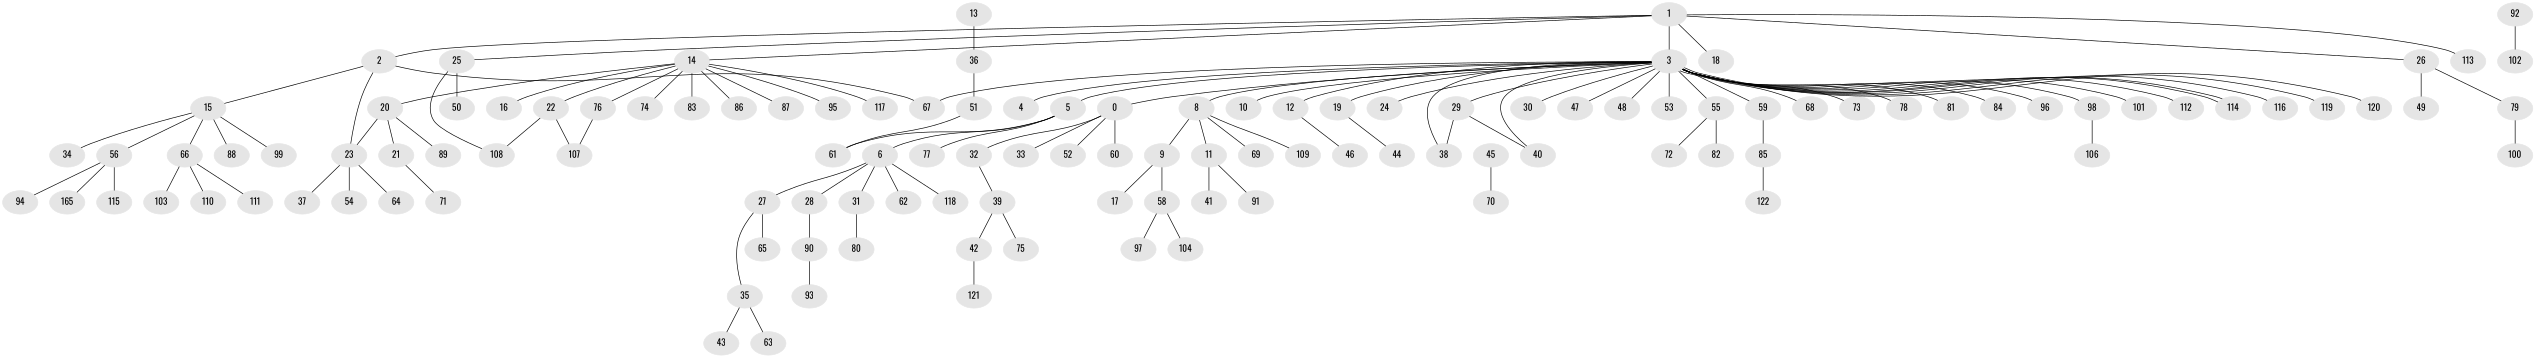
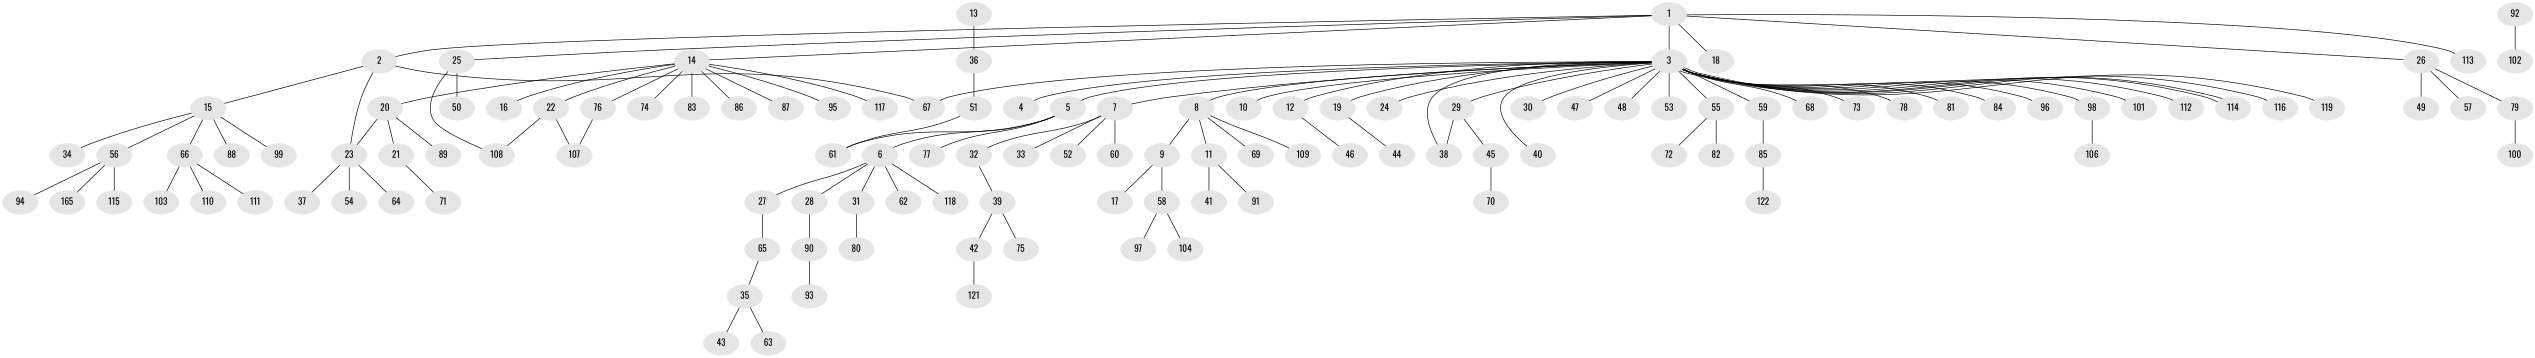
node "0": label "0" -> "7"
node "120": removed
node "57": added
edge "29" -- "40": now "29" -- "45"
edge "27" -- "35": now "65" -- "35"
